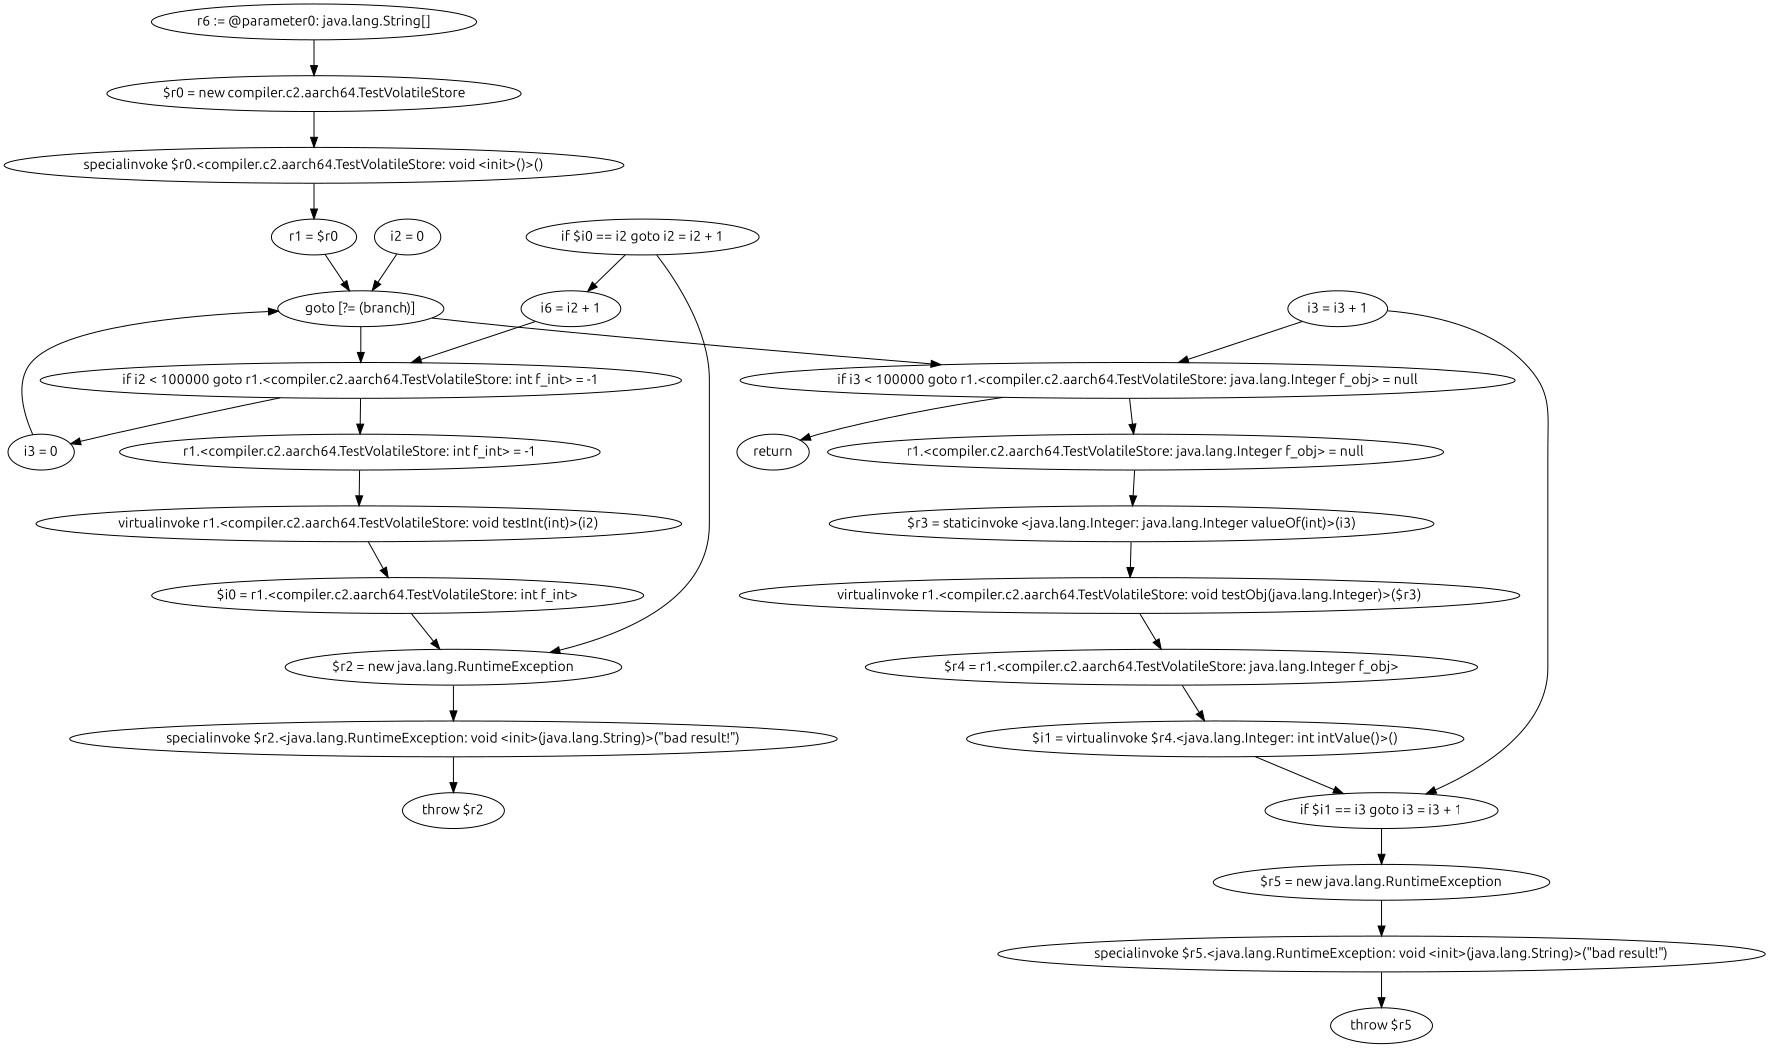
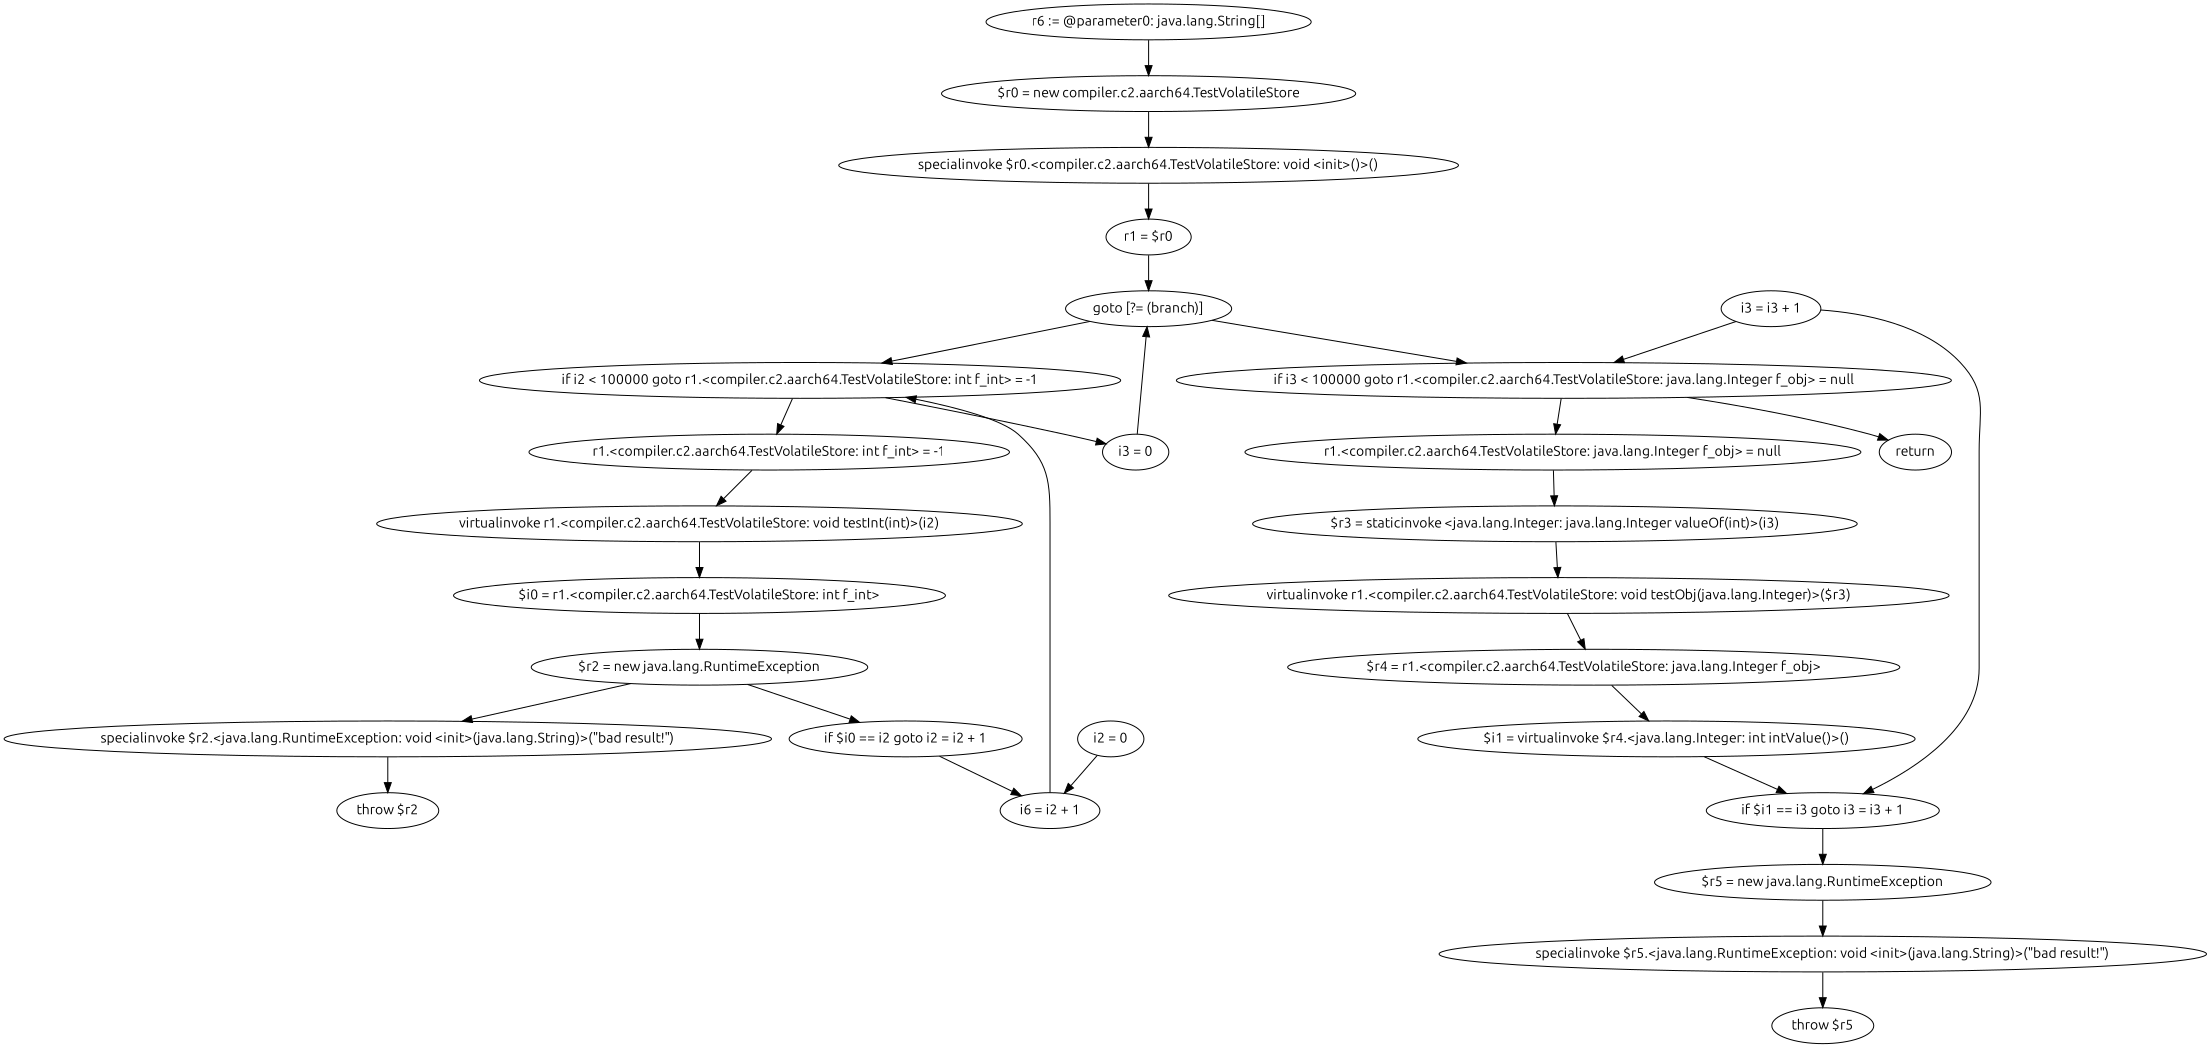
edge "i2 = 0" -> "goto [?= (branch)]": now "i2 = 0" -> "i6 = i2 + 1"
edge "if $i0 == i2 goto i2 = i2 + 1" -> "$r2 = new java.lang.RuntimeException": reversed
